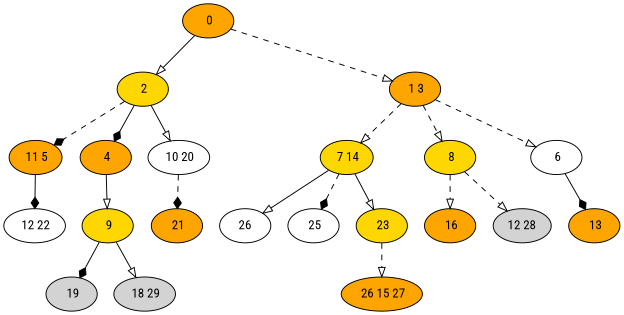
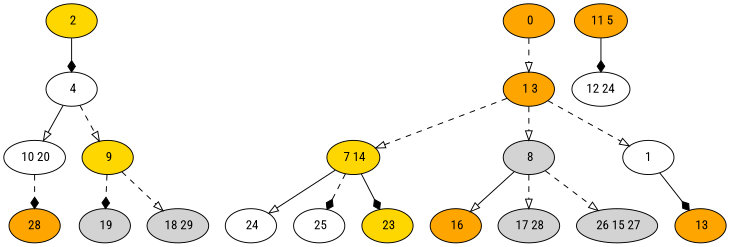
edge "0" -> "2": removed
edge "2" -> "10 20": now "4" -> "10 20"
edge "2" -> "11 5": removed
node "4": fillcolor orange -> white
node "8": fillcolor gold -> lightgrey
node "6": label "6" -> "1"
edge "4" -> "9": style solid -> dashed
edge "7 14" -> "23": arrowhead onormal -> diamond
edge "8" -> "16": style dashed -> solid
node "12 22": label "12 22" -> "12 24"
node "21": label "21" -> "28"
node "26": label "26" -> "24"
node "12 28": label "12 28" -> "17 28"
edge "9" -> "19": style solid -> dashed
edge "9" -> "18 29": style solid -> dashed
edge "23" -> "26 15 27": now "8" -> "26 15 27"
node "26 15 27": fillcolor orange -> lightgrey
